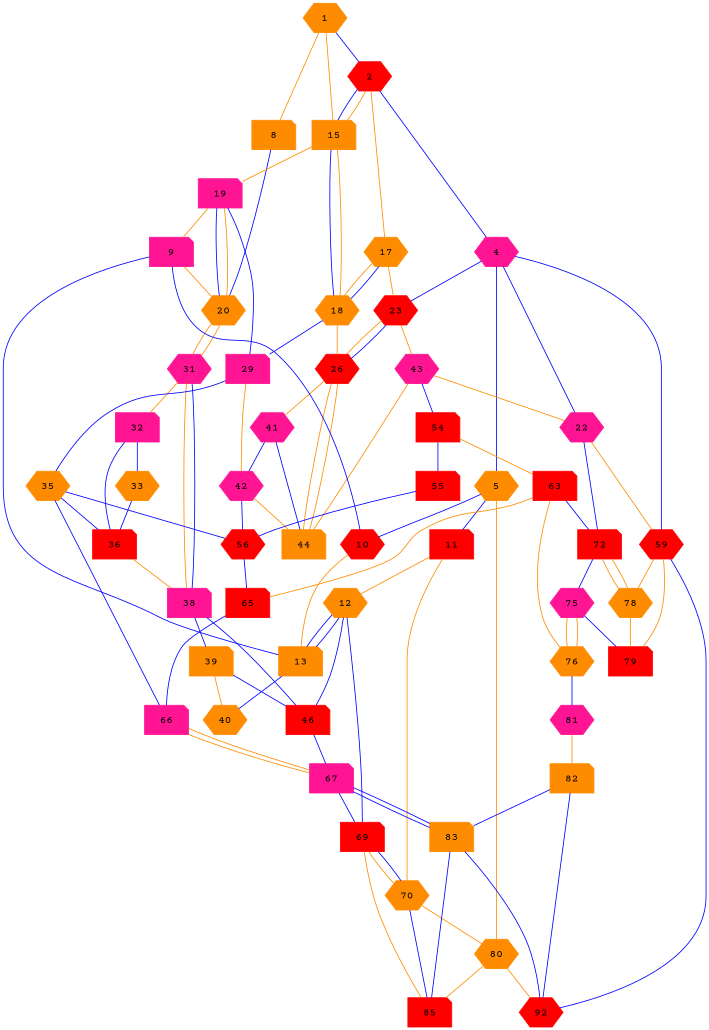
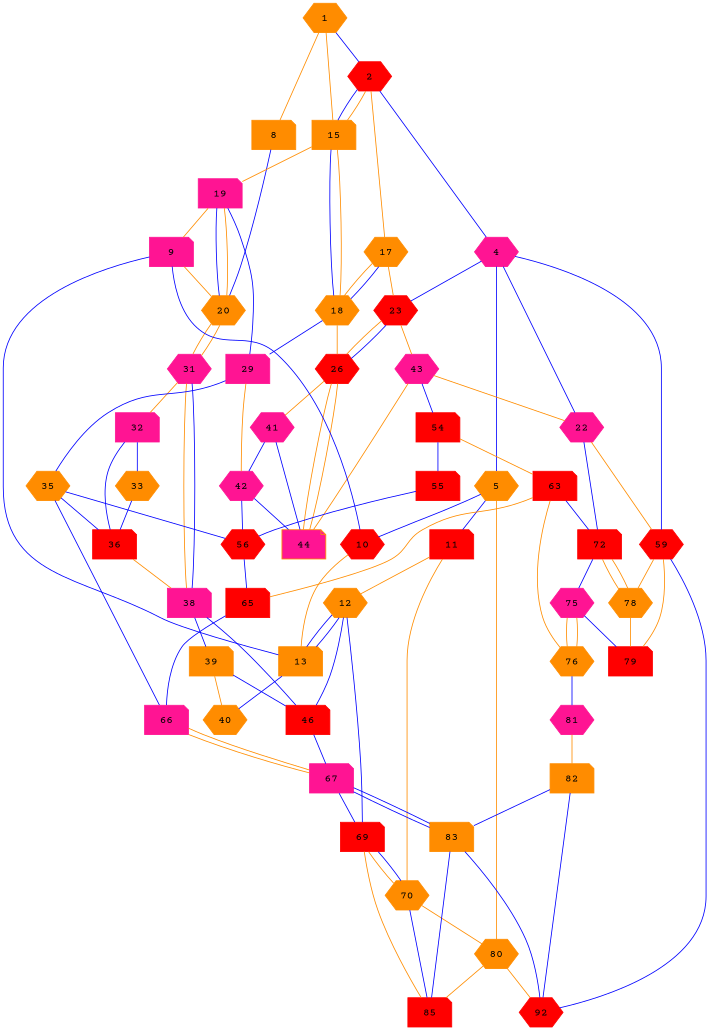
edge "42" -- "44": color darkorange -> blue
node "44": fillcolor darkorange -> deeppink
